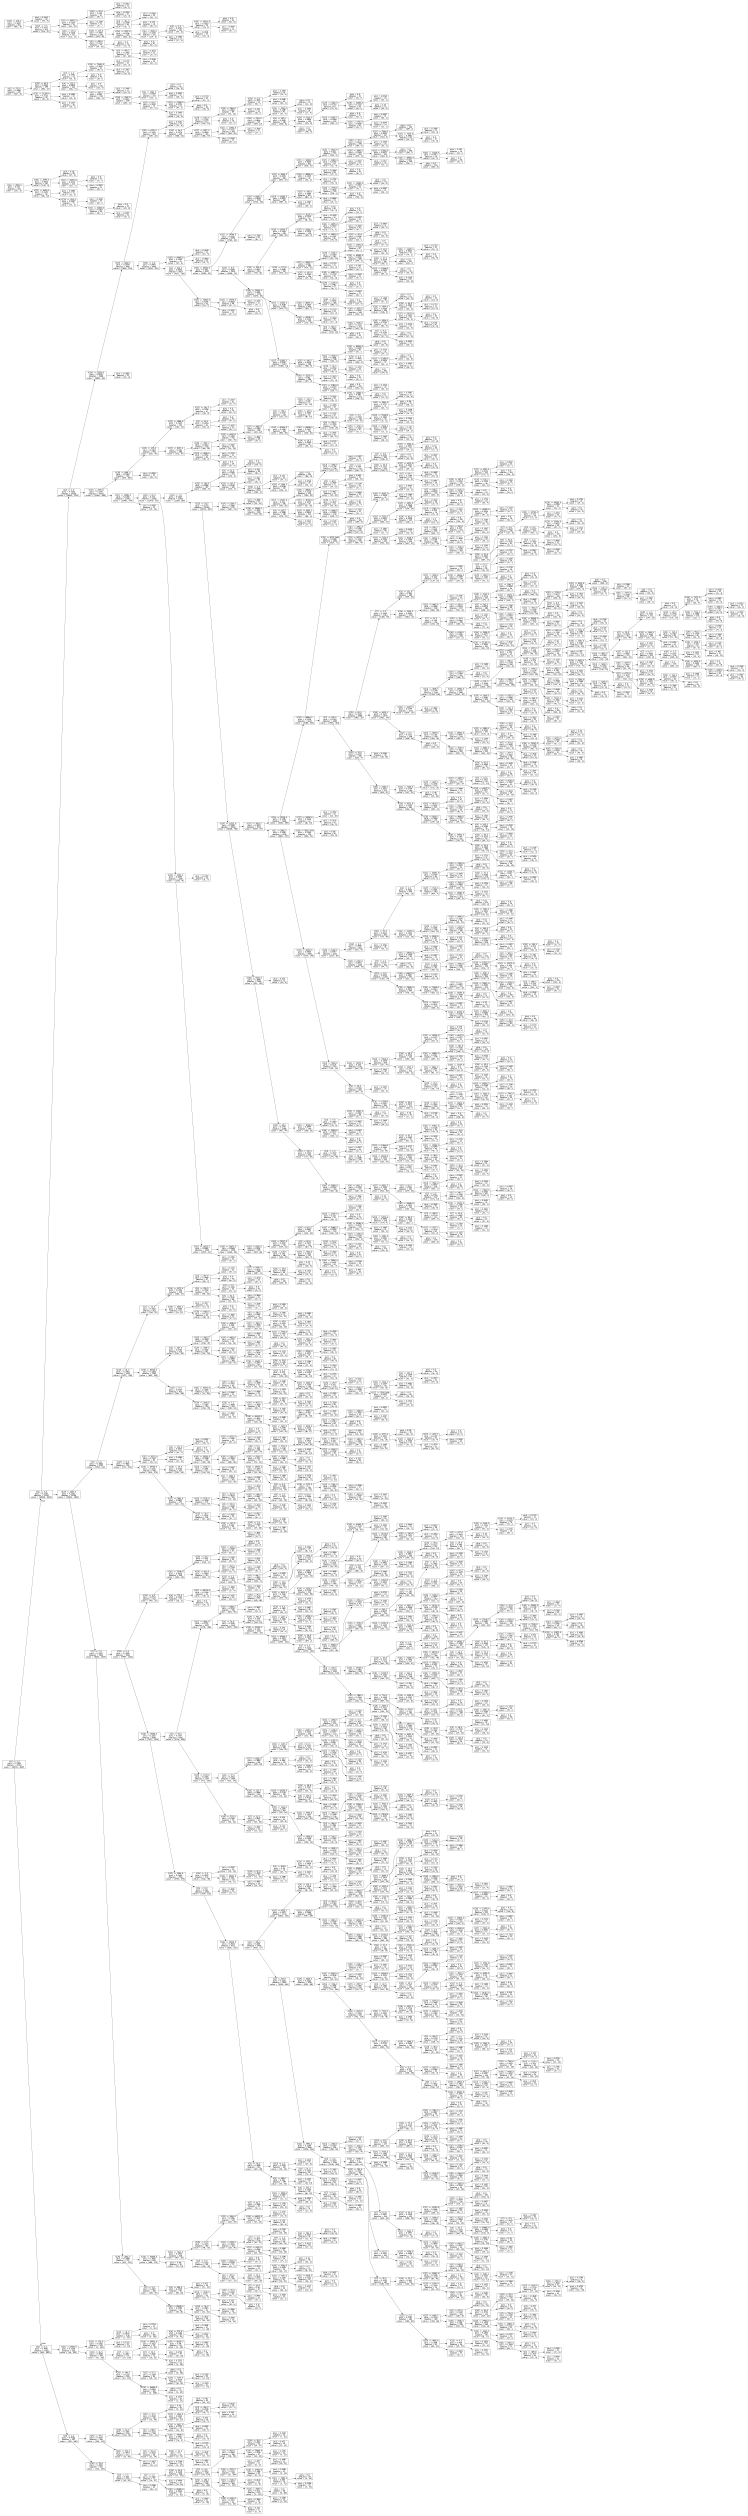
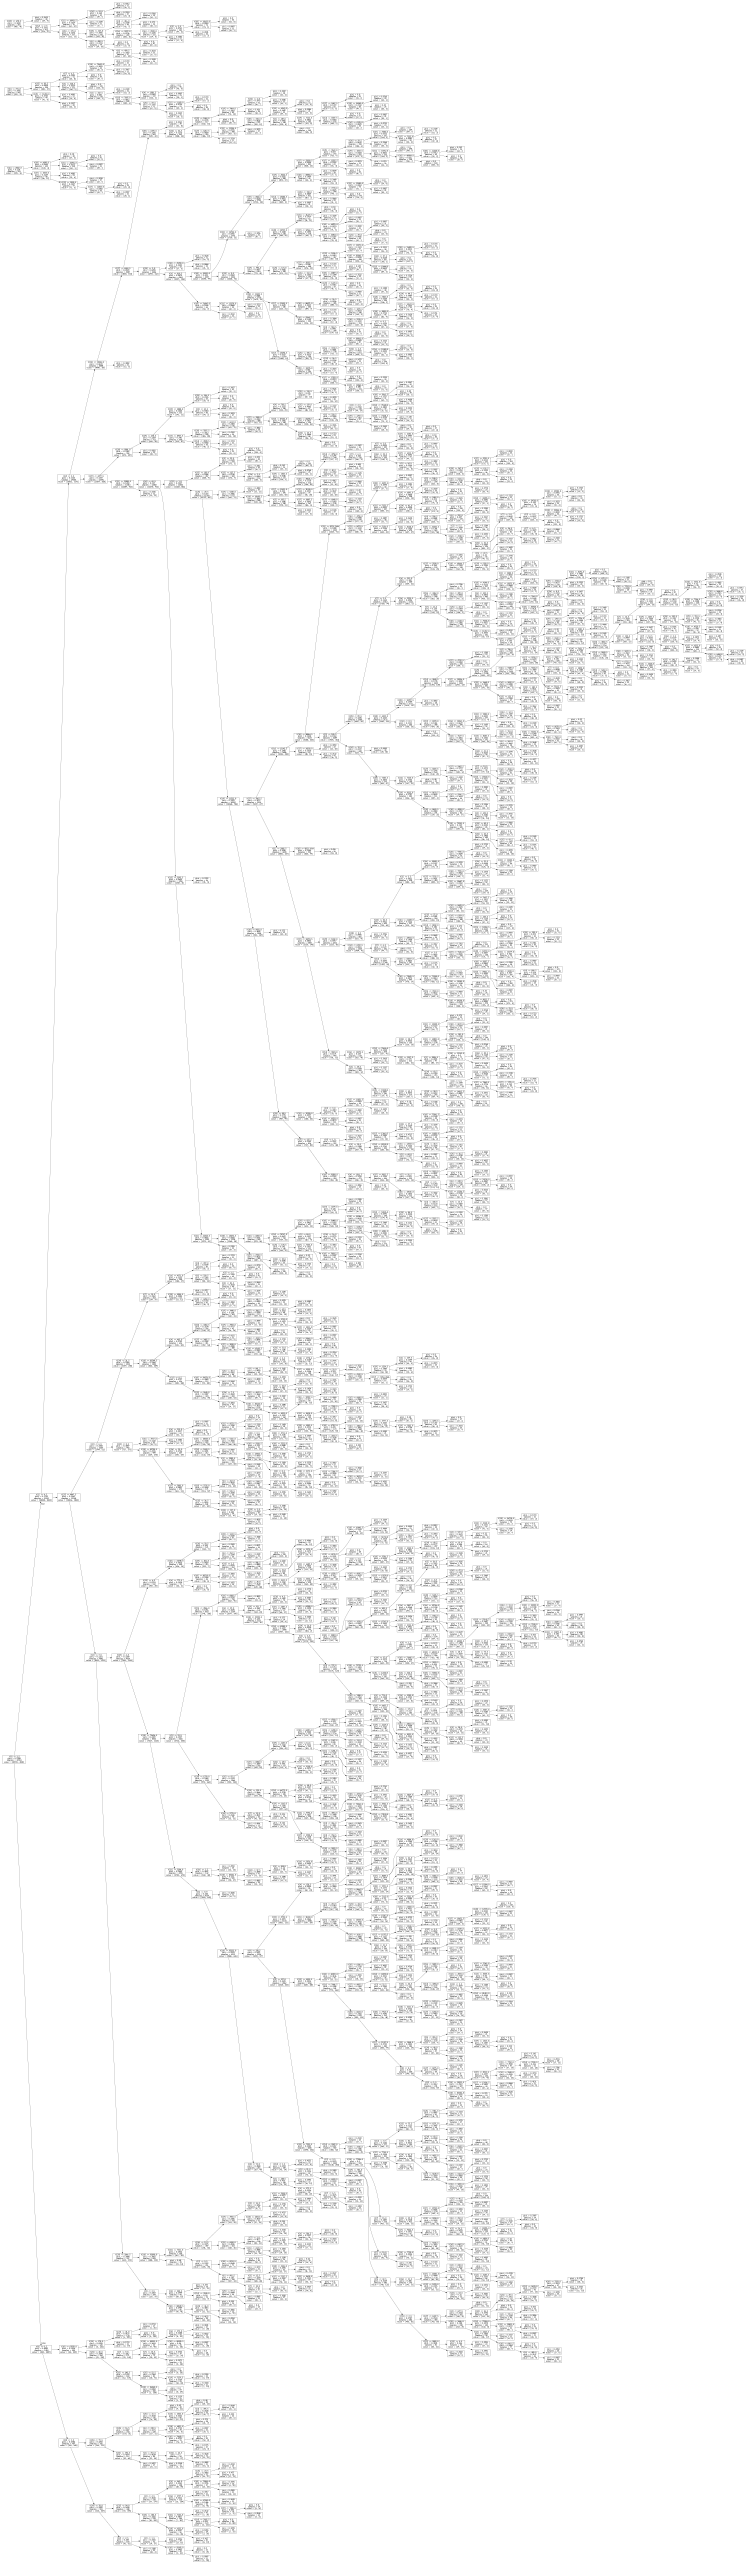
edge "X[2] <= 1.5 gini = 0.3166 samples = 71 value = [14, 57]" -> "X[25] <= 94.0 gini = 0.2698 samples = 448 value = [72, 376]": now "X[24] <= 70.0 gini = 0.3282 samples = 551 value = [114, 437]" -> "X[25] <= 94.0 gini = 0.2698 samples = 448 value = [72, 376]"
